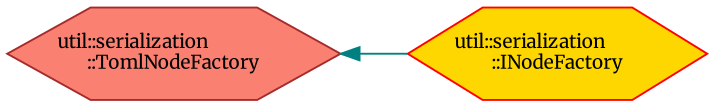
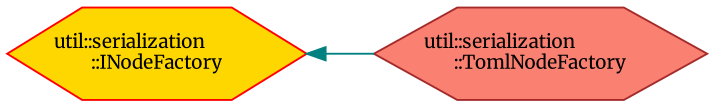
edge "util::serialization ::INodeFactory" -> "util::serialization ::TomlNodeFactory": reversed
